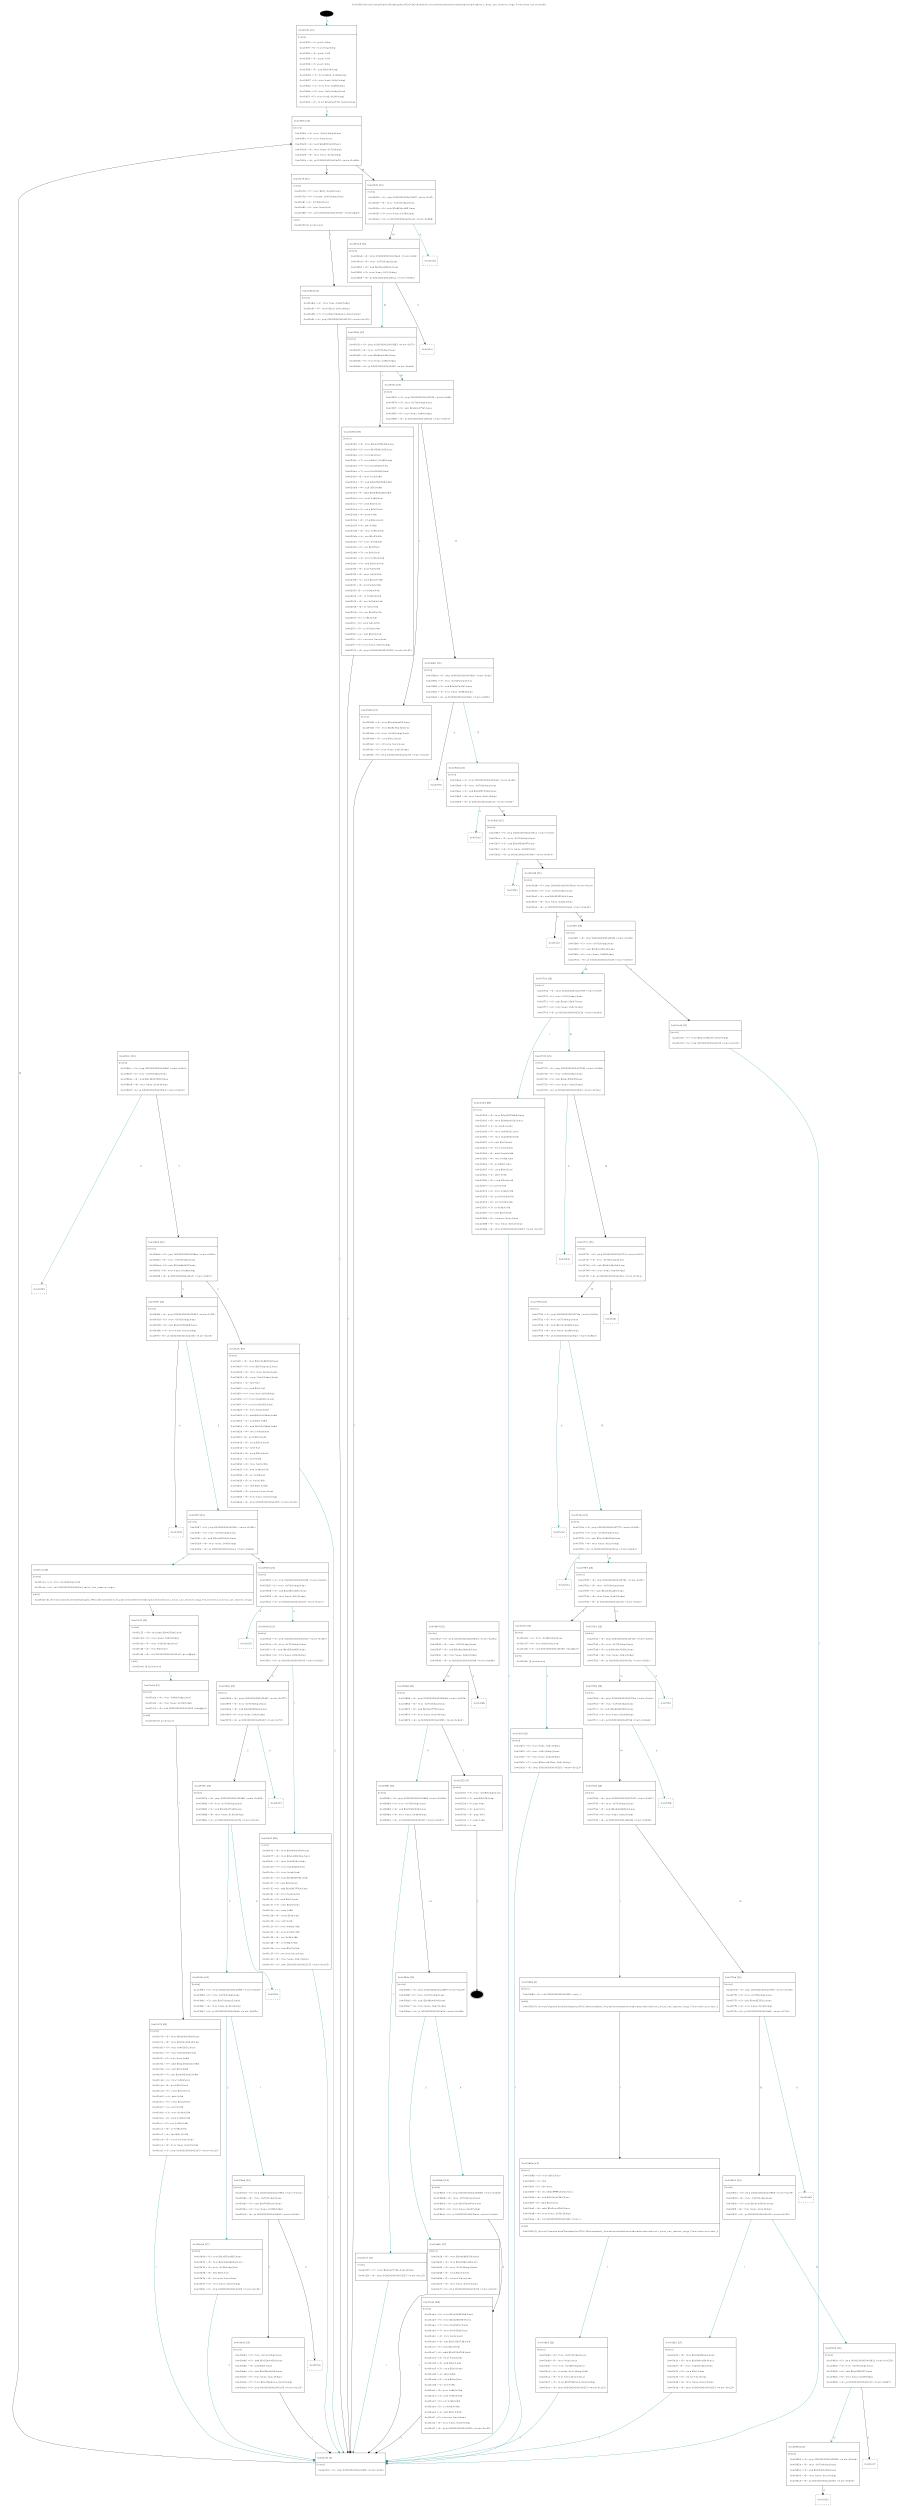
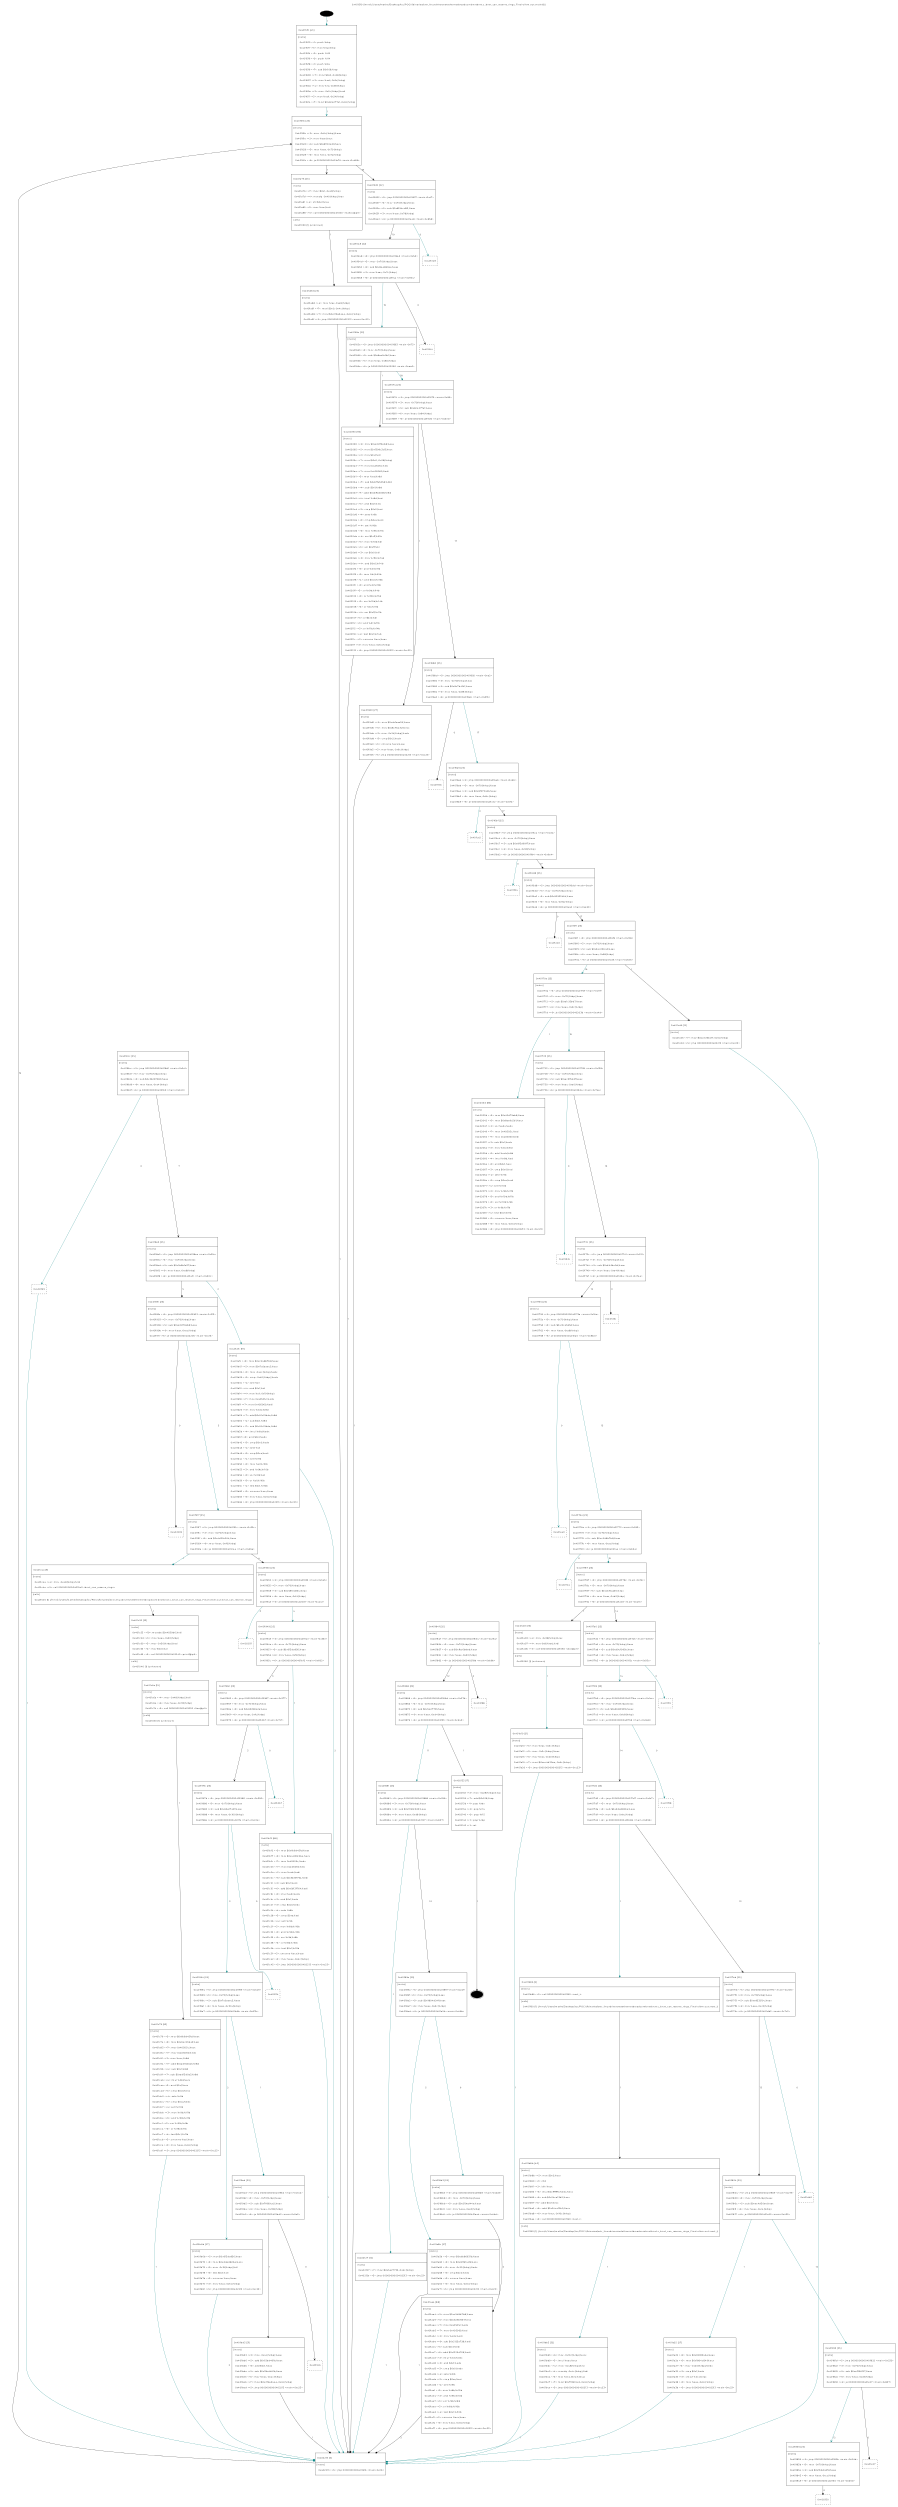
edge "0x4018e5 [25]" -> "0x401afc [111]": color black -> teal
edge "0x40203d [83]" -> "0x402213 [5]": now "0x4021b9" -> "0x402213 [5]"
